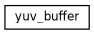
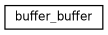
node "yuv_buffer": label "yuv_buffer" -> "buffer_buffer"
